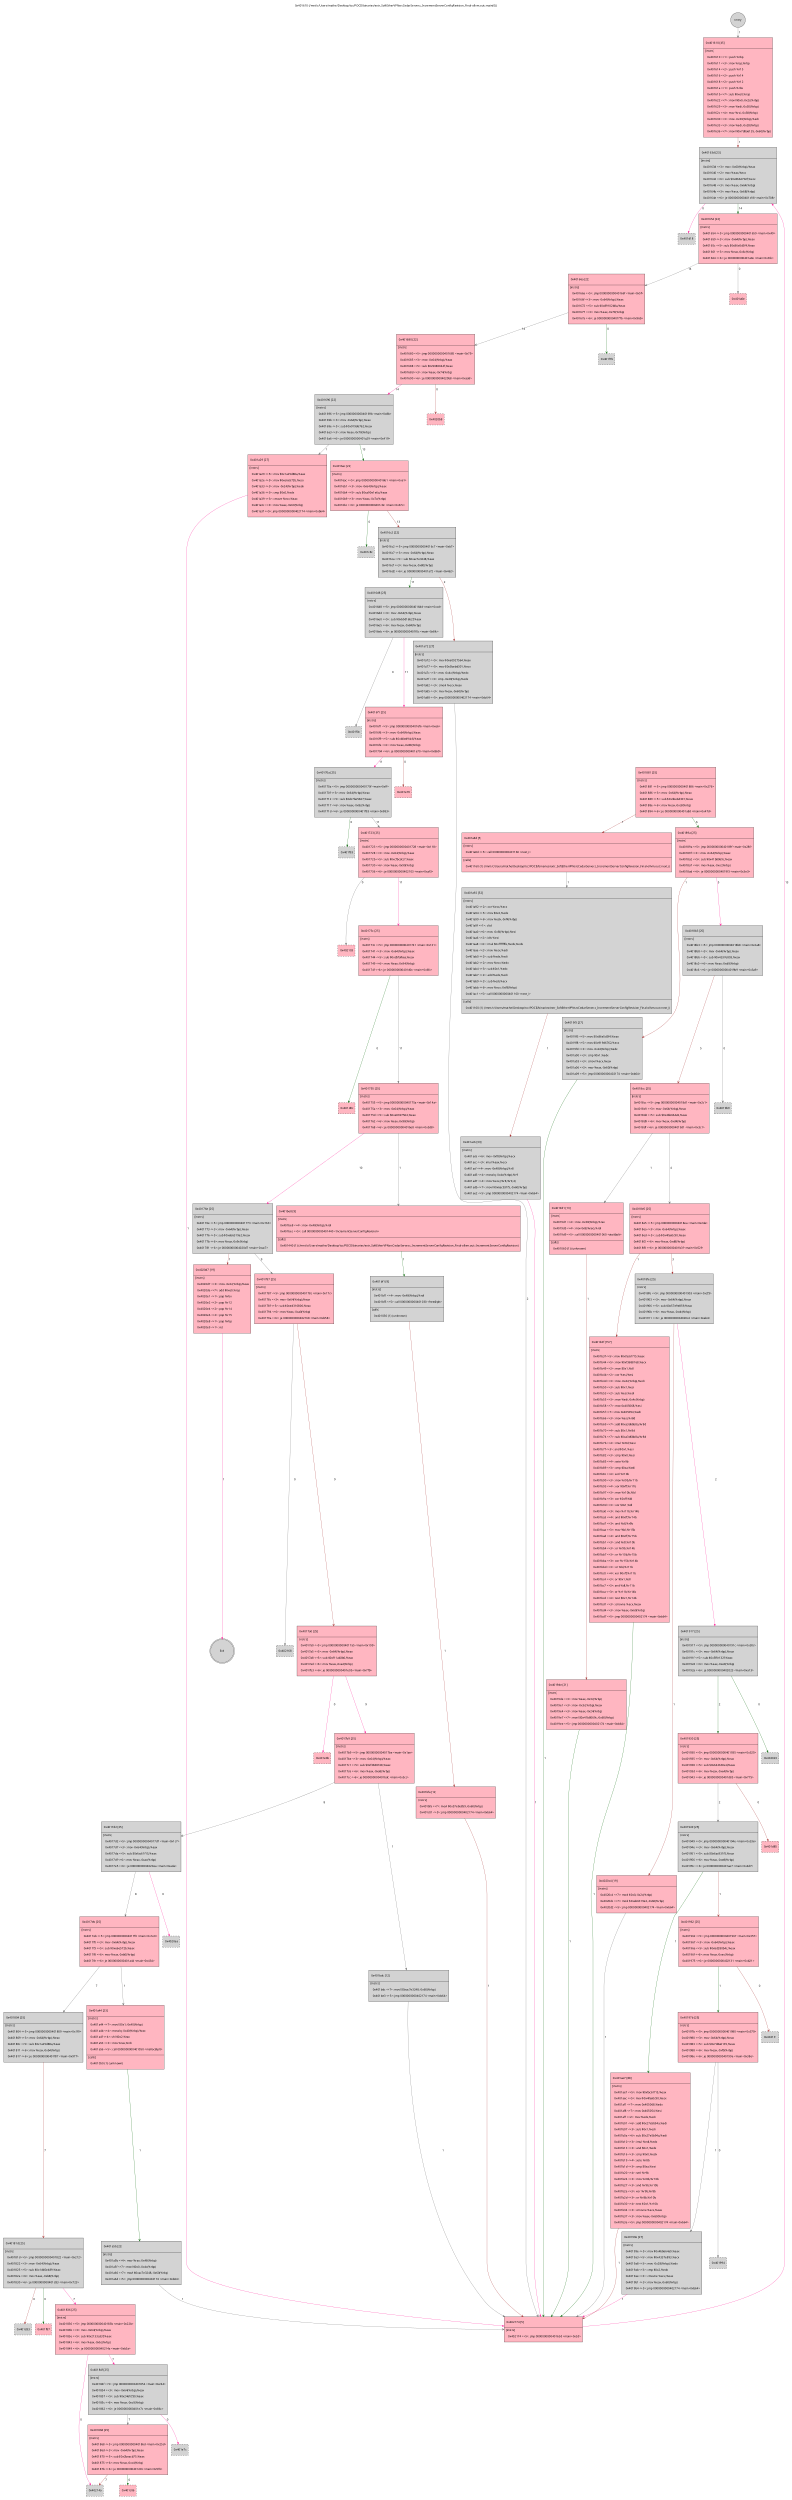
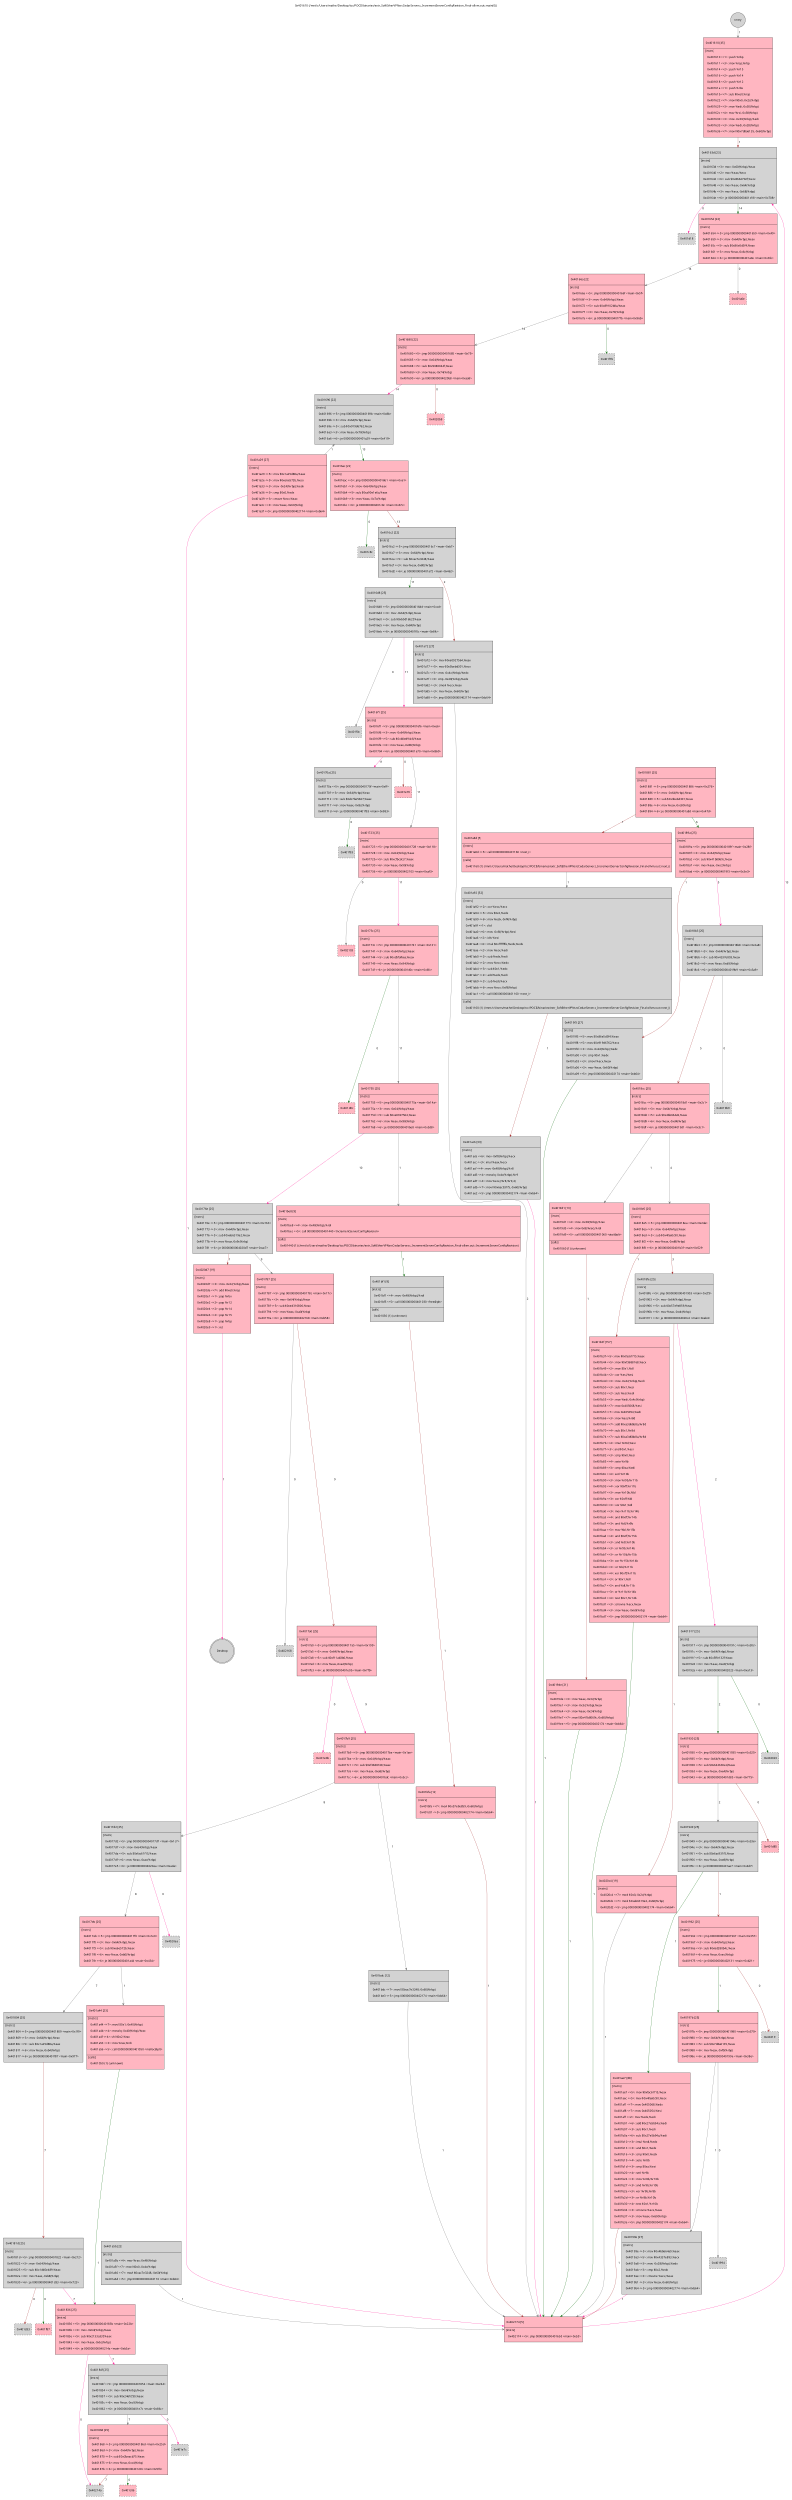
edge "0x401696 [22]" -> "0x401a29 [27]": reversed
edge "0x40170a [25]" -> "0x401723 [25]": now "0x4016f1 [25]" -> "0x401723 [25]"
node "Exit": label "Exit" -> "Desktop"
edge "0x401a44 [23]" -> "0x401a5b [23]": now "0x401a44 [23]" -> "0x401836 [25]"
